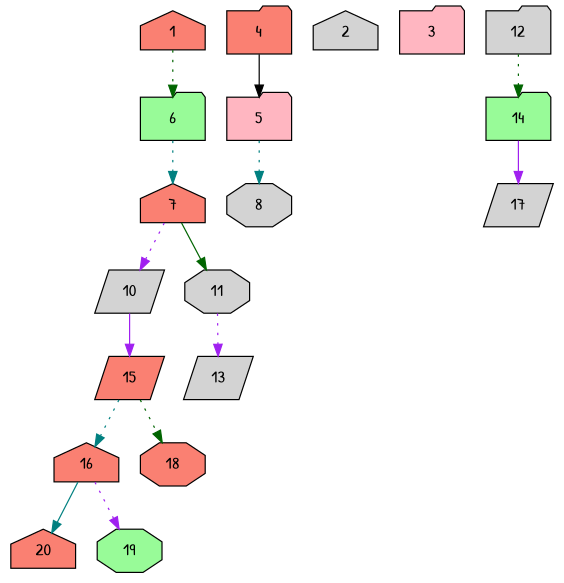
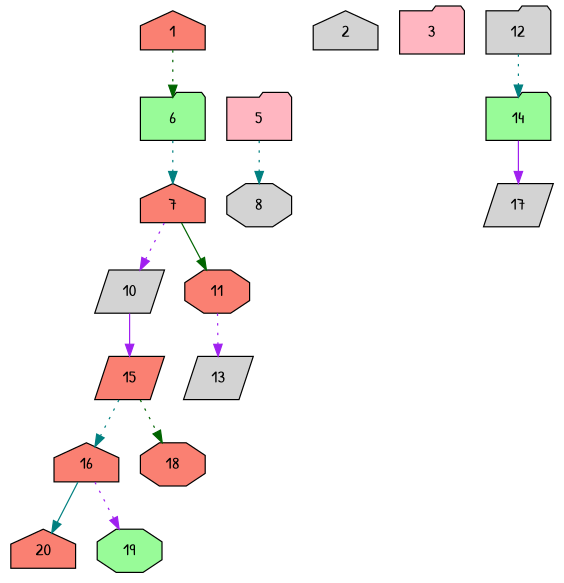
node "4": removed
edge "12" -> "14": color darkgreen -> teal
node "11": fillcolor lightgrey -> salmon
